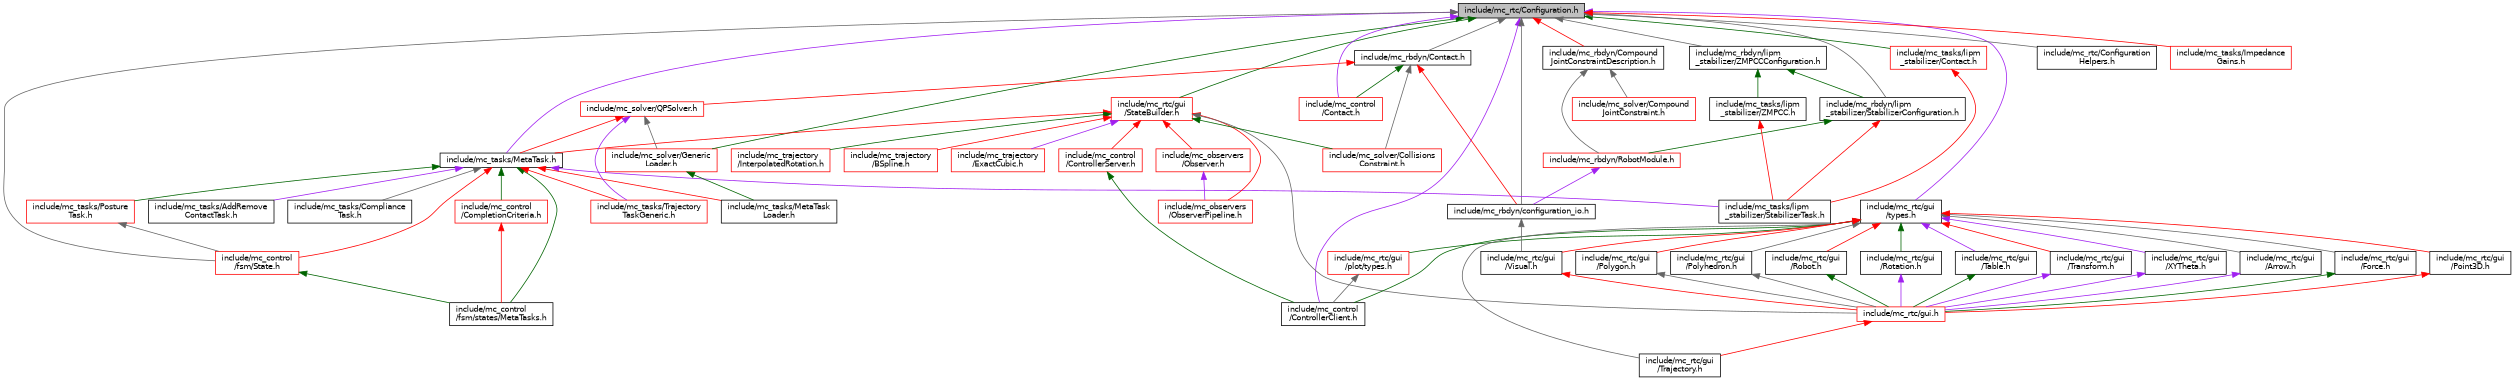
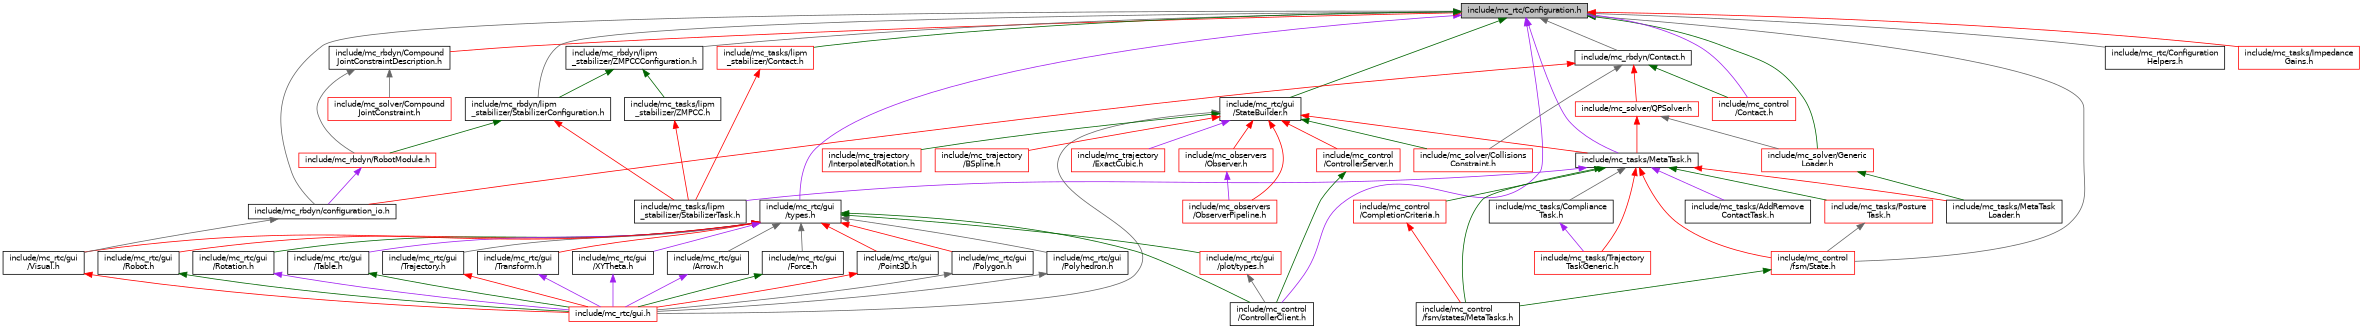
node "include/mc_rtc/gui /StateBuilder.h": color red -> black
edge "include/mc_tasks/Trajectory TaskGeneric.h" -> "include/mc_solver/QPSolver.h": now "include/mc_tasks/Trajectory TaskGeneric.h" -> "include/mc_tasks/Compliance Task.h"
edge "include/mc_rtc/gui /Trajectory.h" -> "include/mc_rtc/gui.h": reversed
